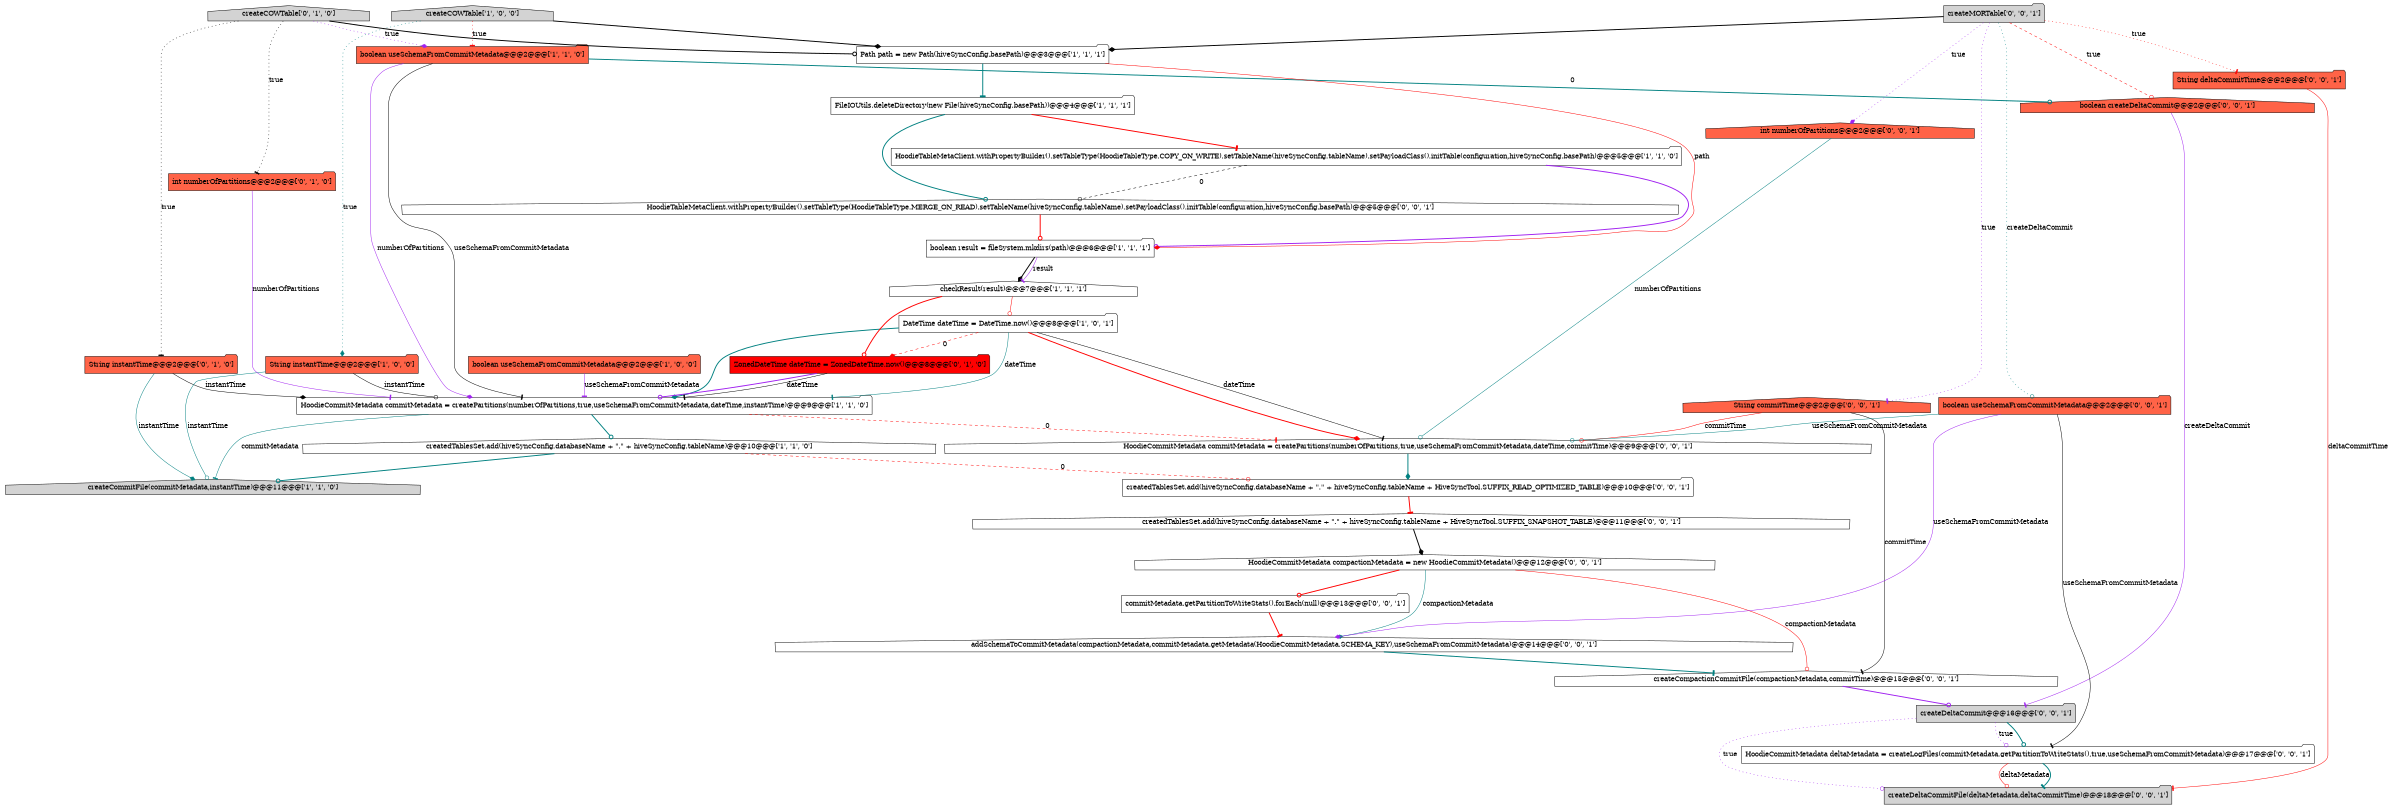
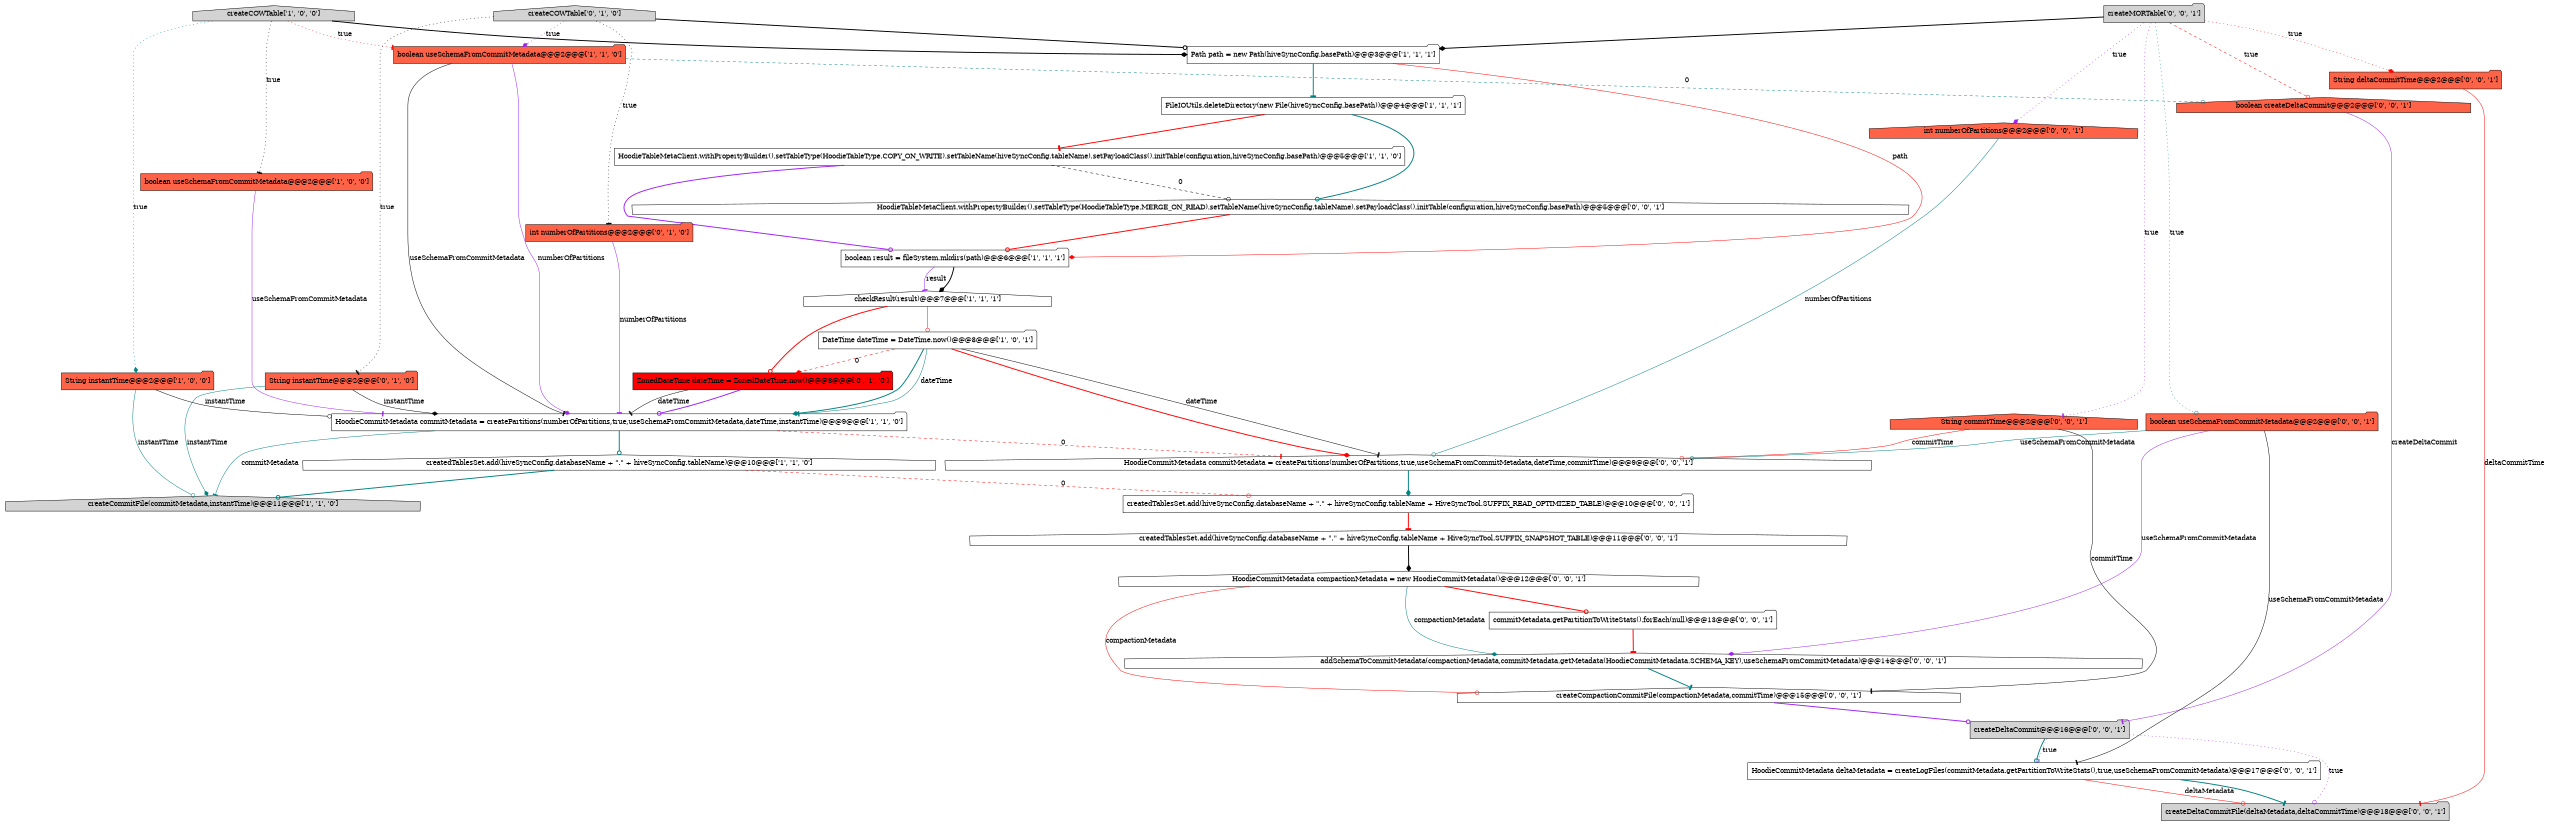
edge "createMORTable['0', '0', '1']" -> "String deltaCommitTime@@@2@@@['0', '0', '1']": arrowhead tee -> diamond
edge "boolean useSchemaFromCommitMetadata@@@2@@@['1', '1', '0']" -> "boolean createDeltaCommit@@@2@@@['0', '0', '1']": style bold -> dashed
edge "createCOWTable['1', '0', '0']" -> "boolean useSchemaFromCommitMetadata@@@2@@@['1', '0', '0']": added, label "true"
edge "createMORTable['0', '0', '1']" -> "boolean useSchemaFromCommitMetadata@@@2@@@['0', '0', '1']": label "createDeltaCommit" -> "true"
